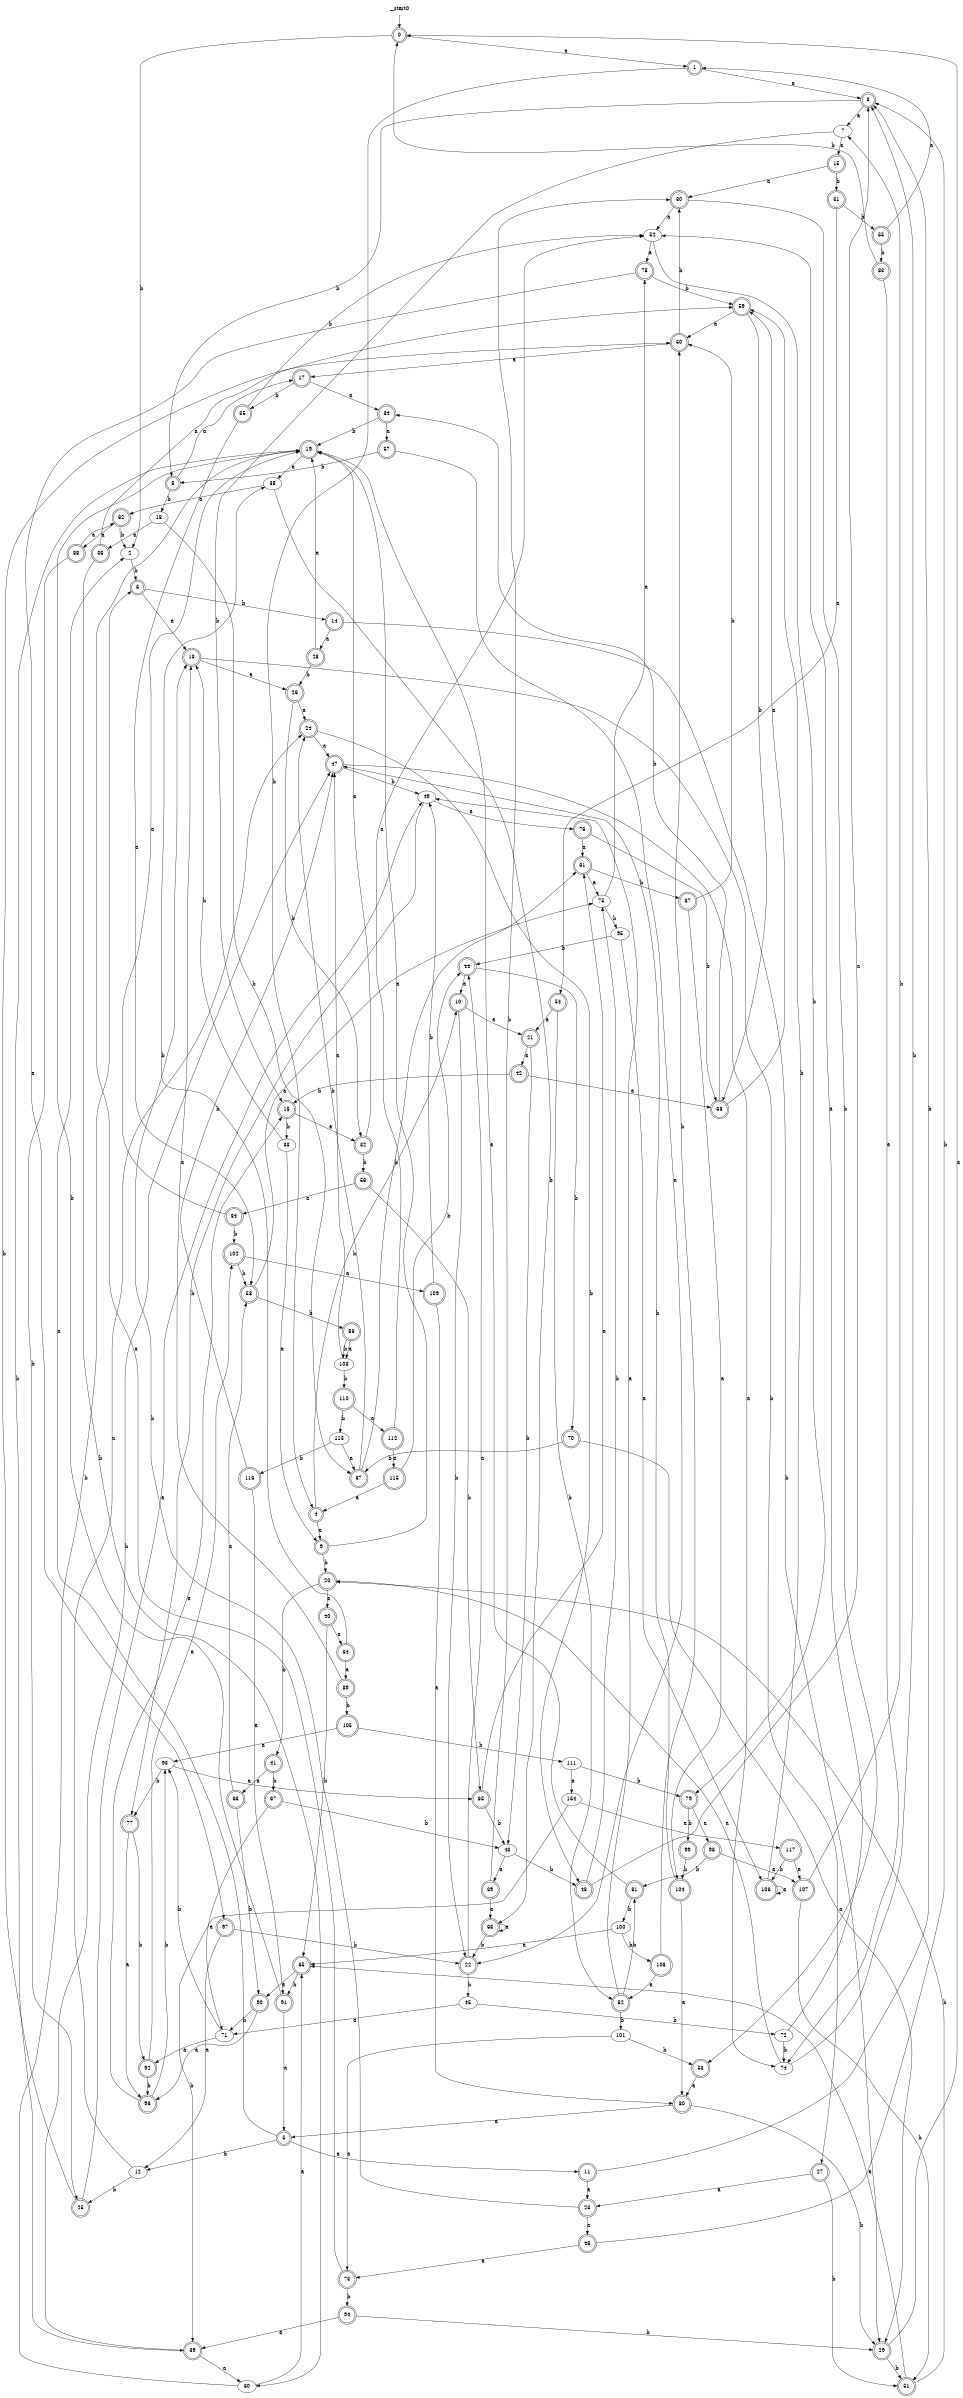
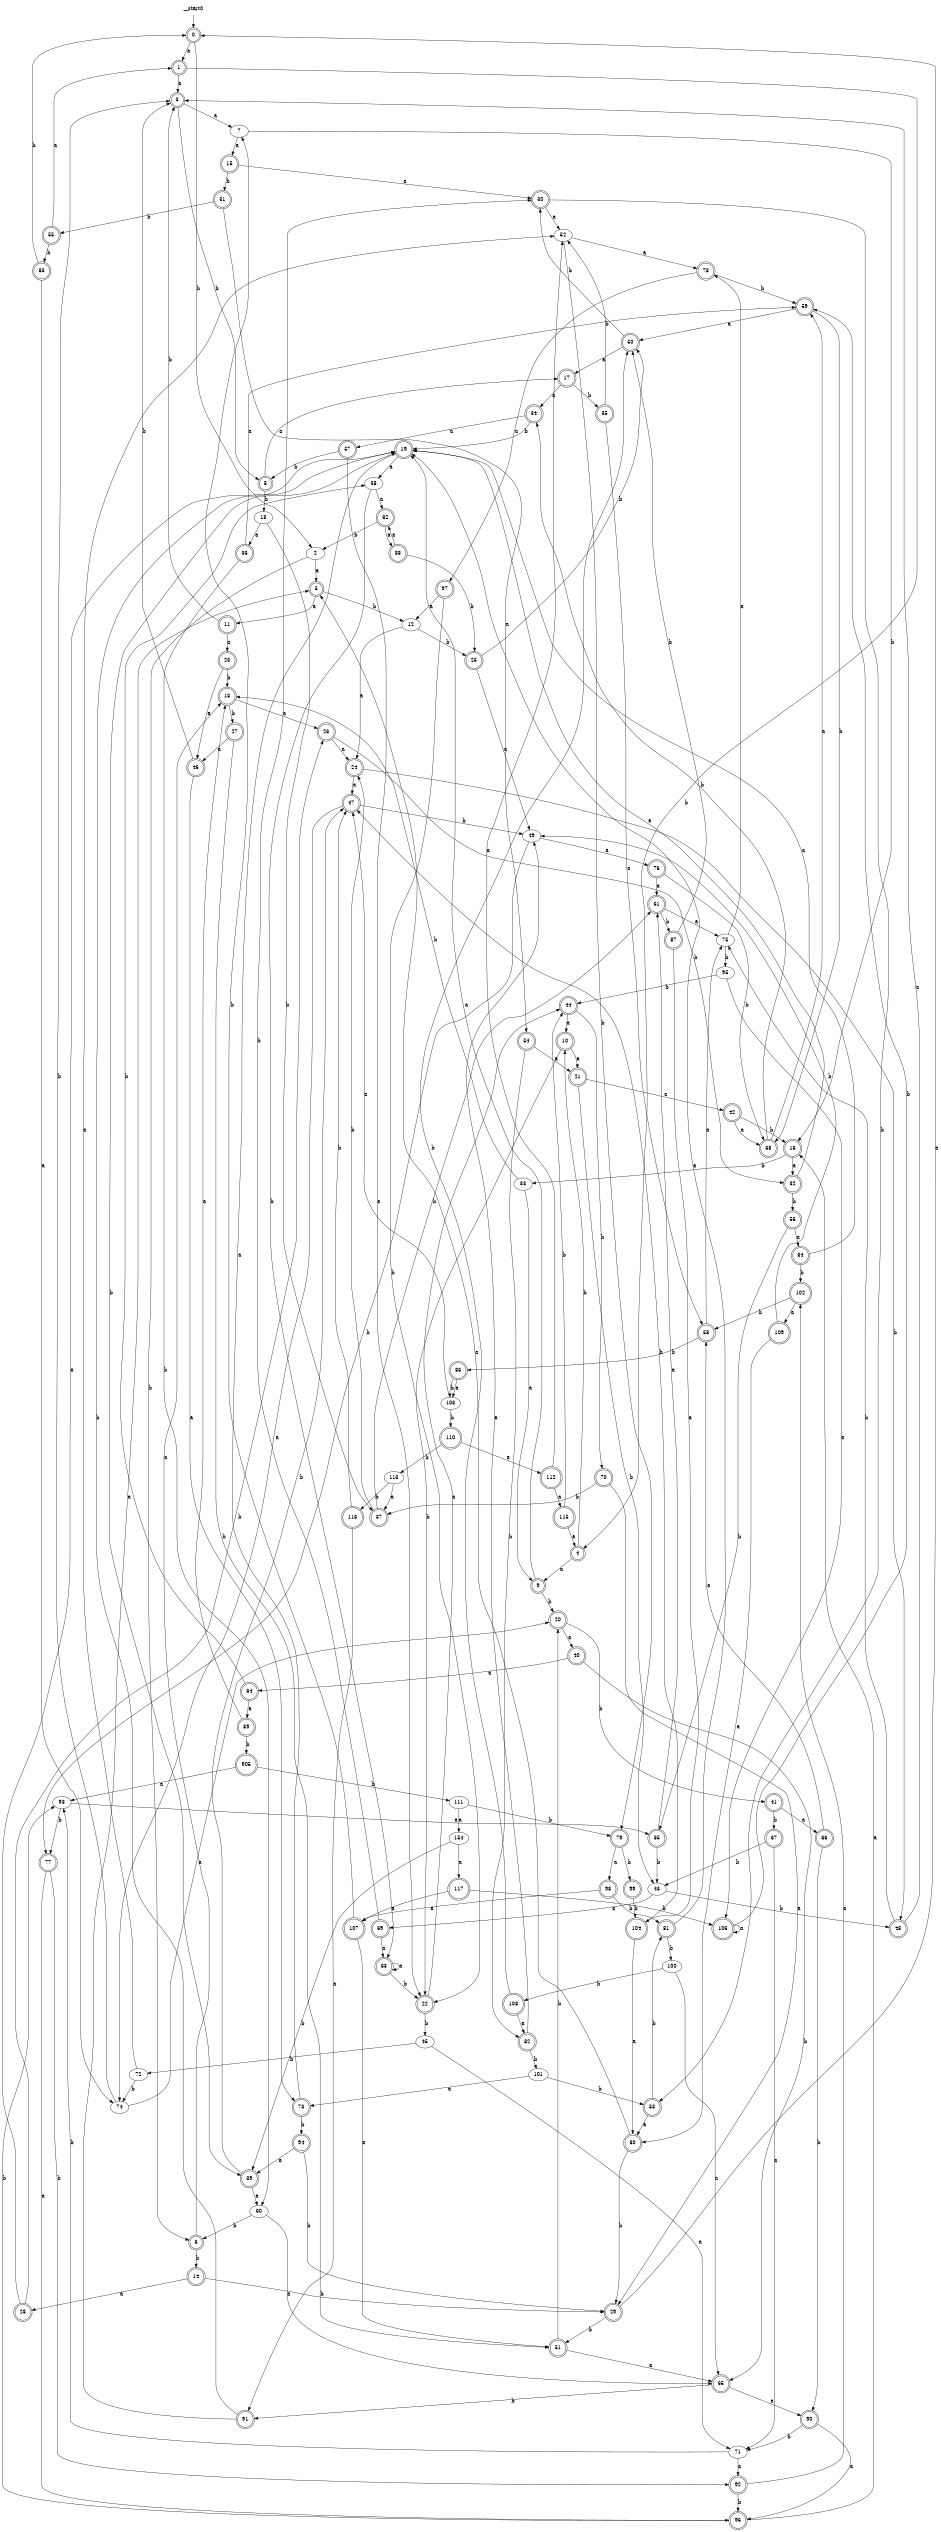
edge "5" -> "2": reversed
node "105": label "105" -> "905"
edge "82" -> "81": now "53" -> "81"
edge "107" -> "51": label "b" -> "a"
edge "27" -> "23": now "27" -> "46"
